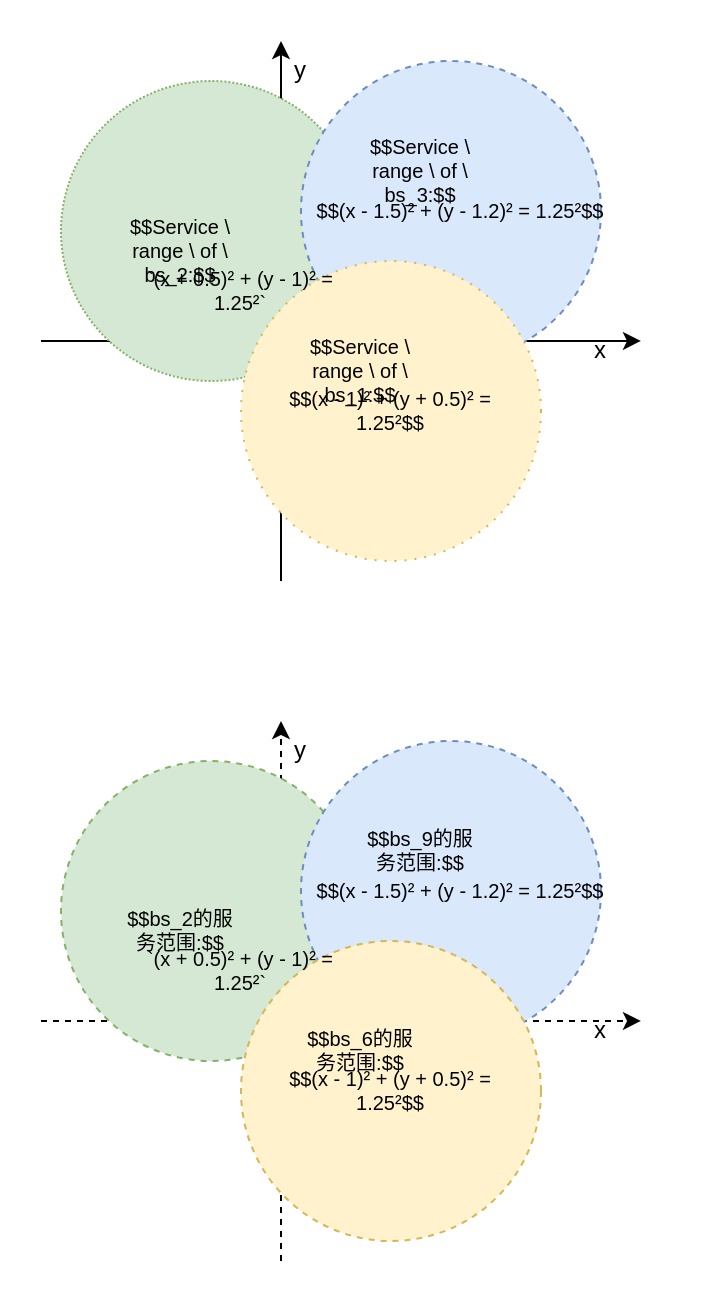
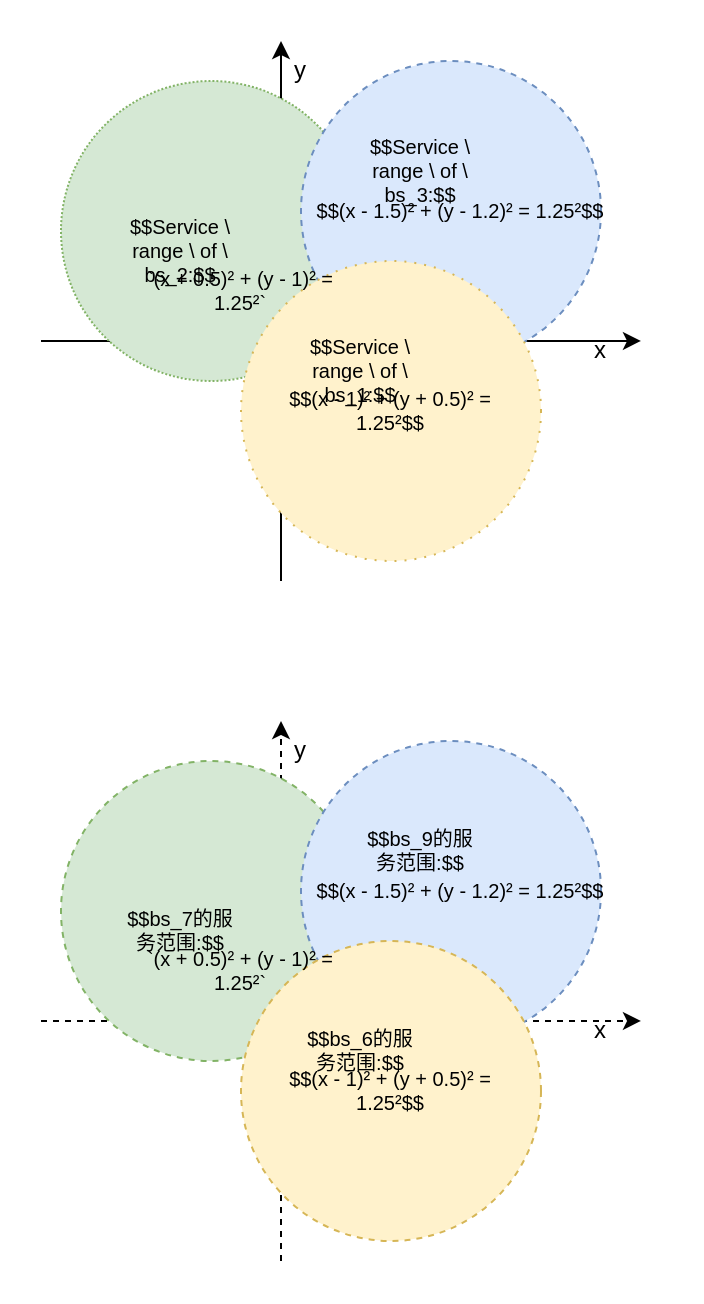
node "$$bs_2的服务范围:$$": label "$$bs_2的服务范围:$$" -> "$$bs_7的服务范围:$$"
